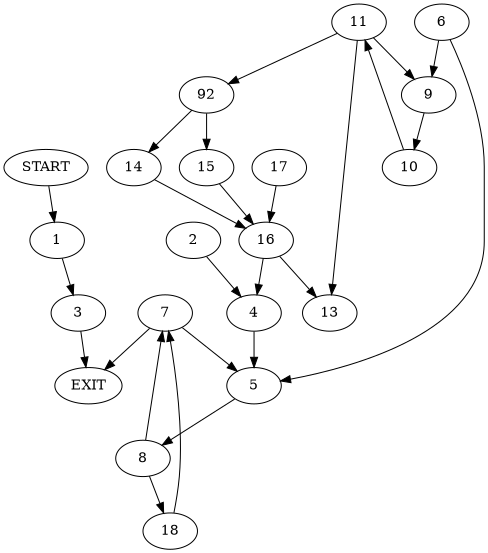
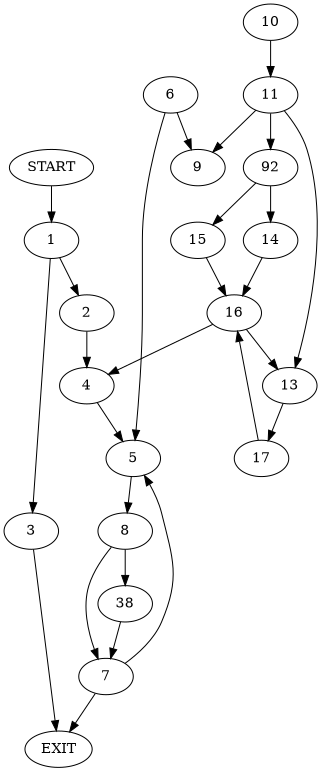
edge "9" -> "10": removed
edge "1" -> "2": added
edge "13" -> "17": added
node "18": label "18" -> "38"
